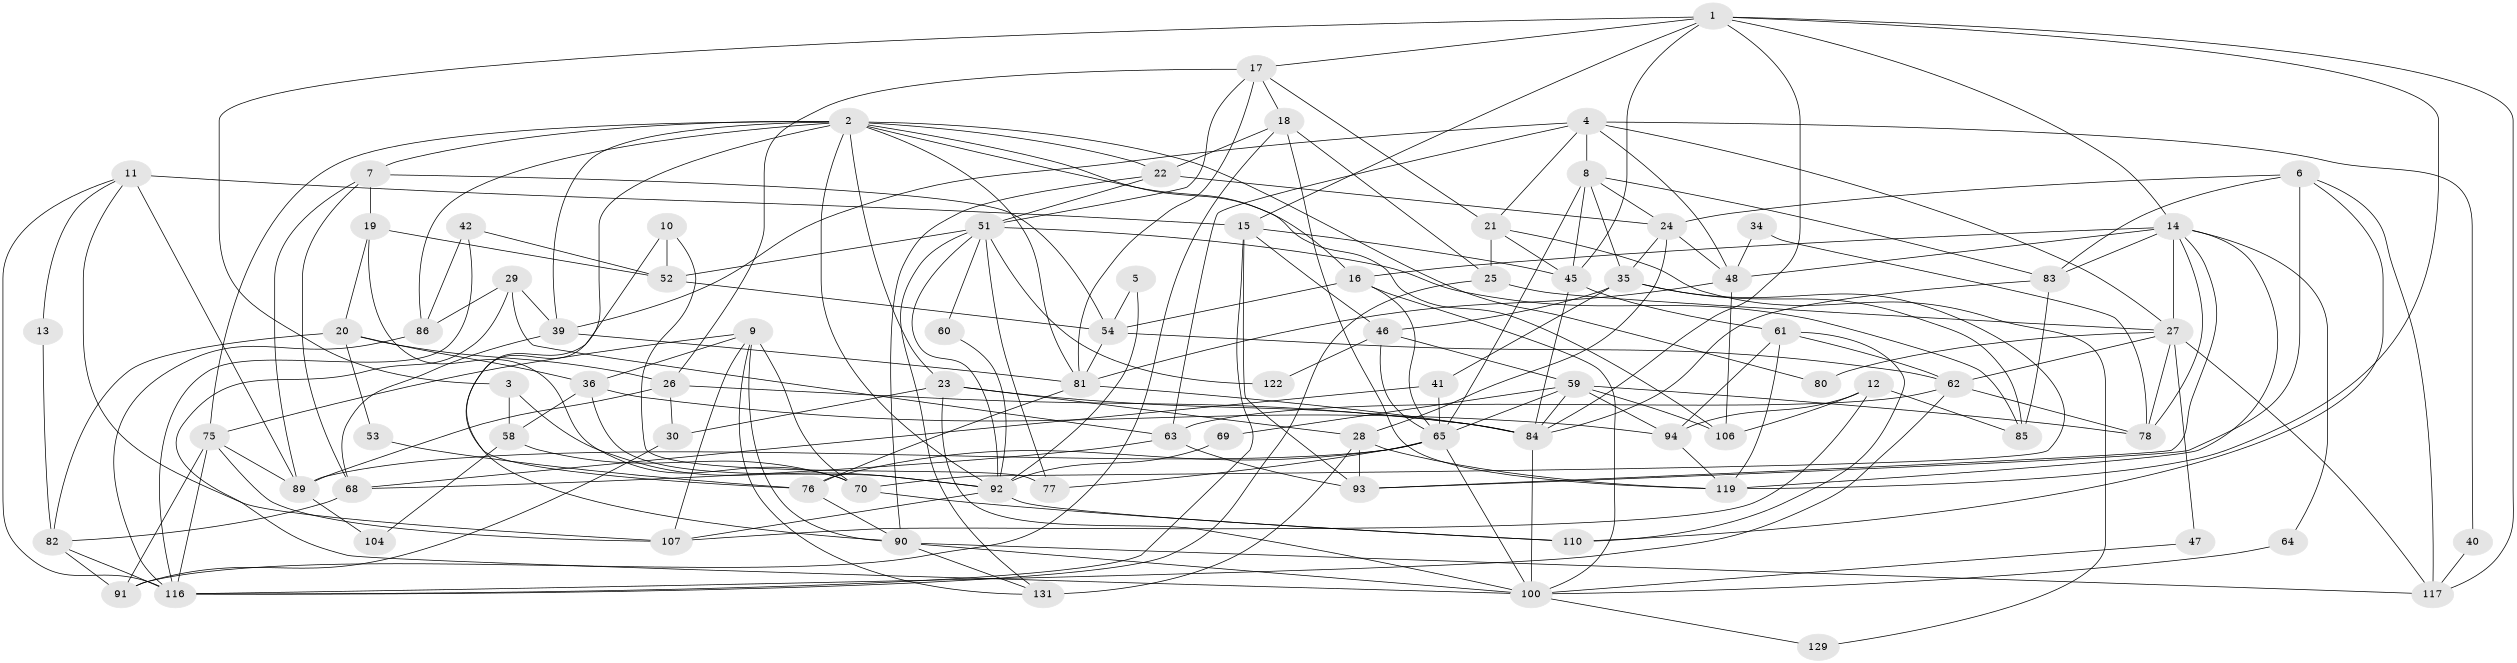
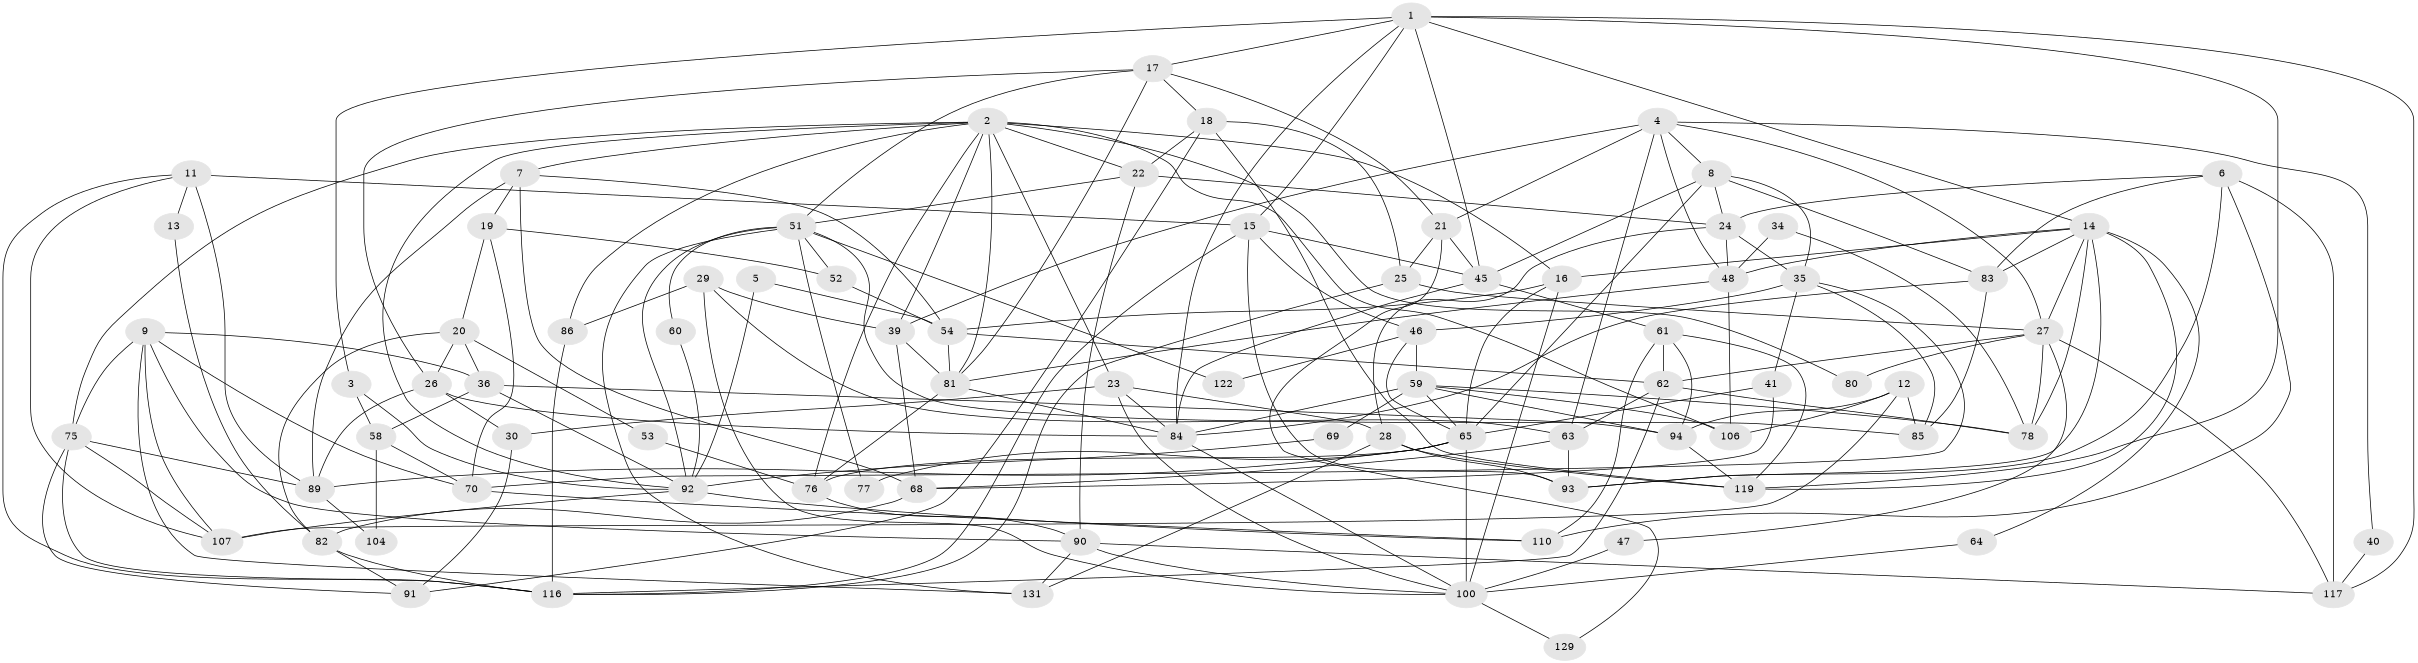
node "42": removed
node "10": removed
